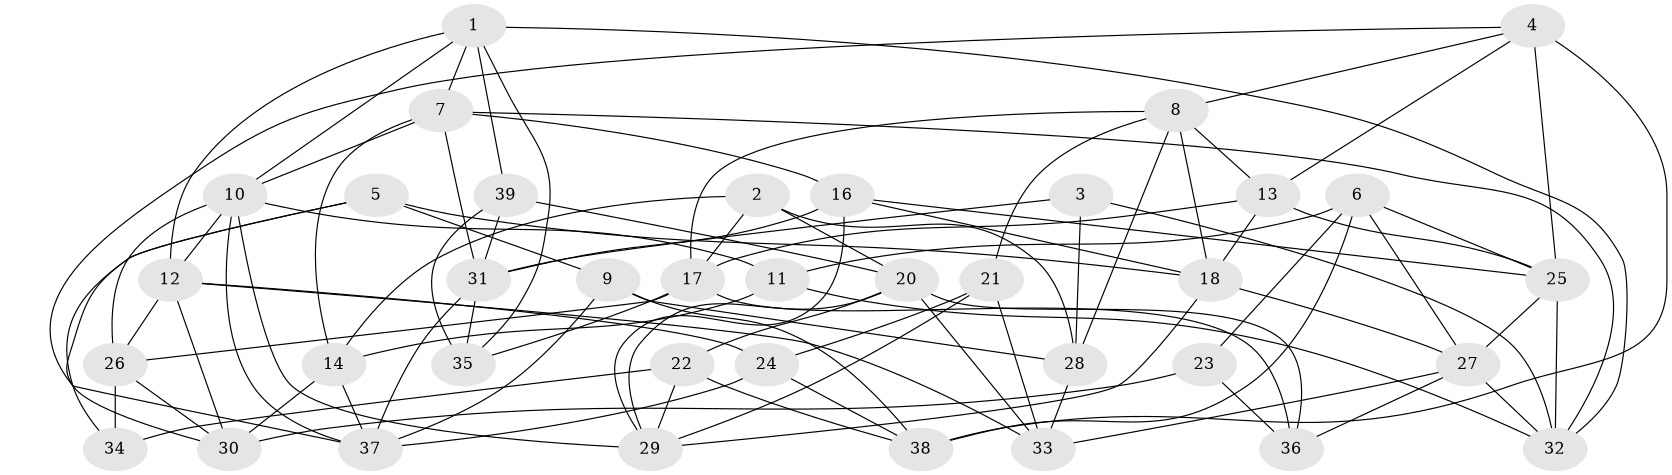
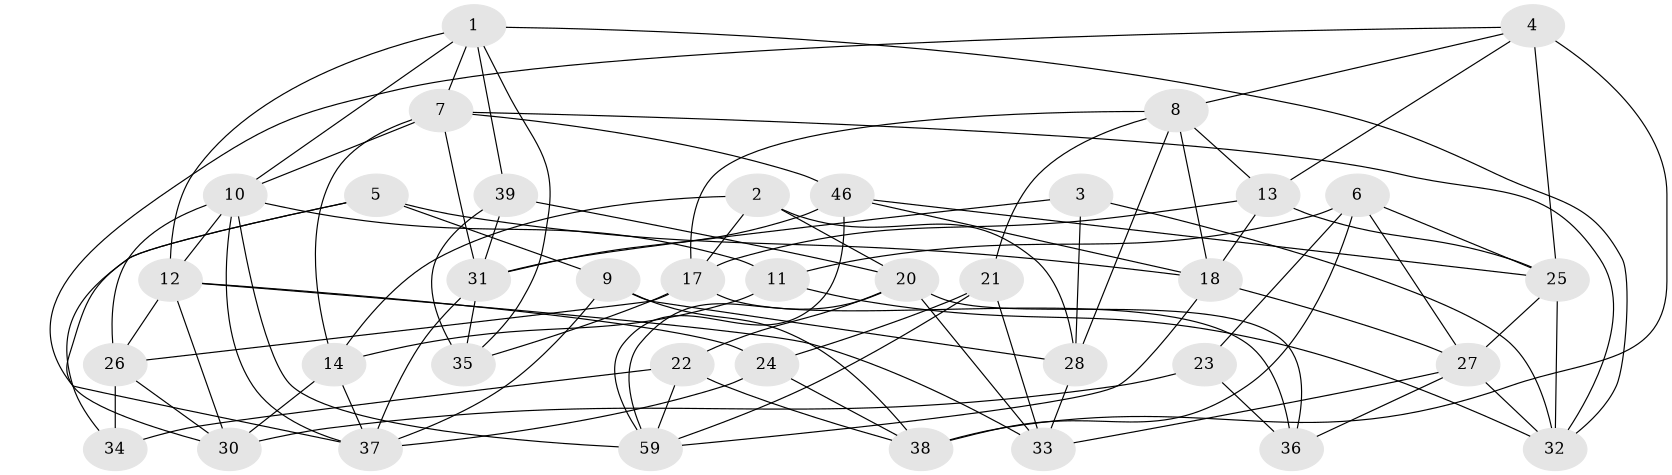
node "16": label "16" -> "46"
node "29": label "29" -> "59"
